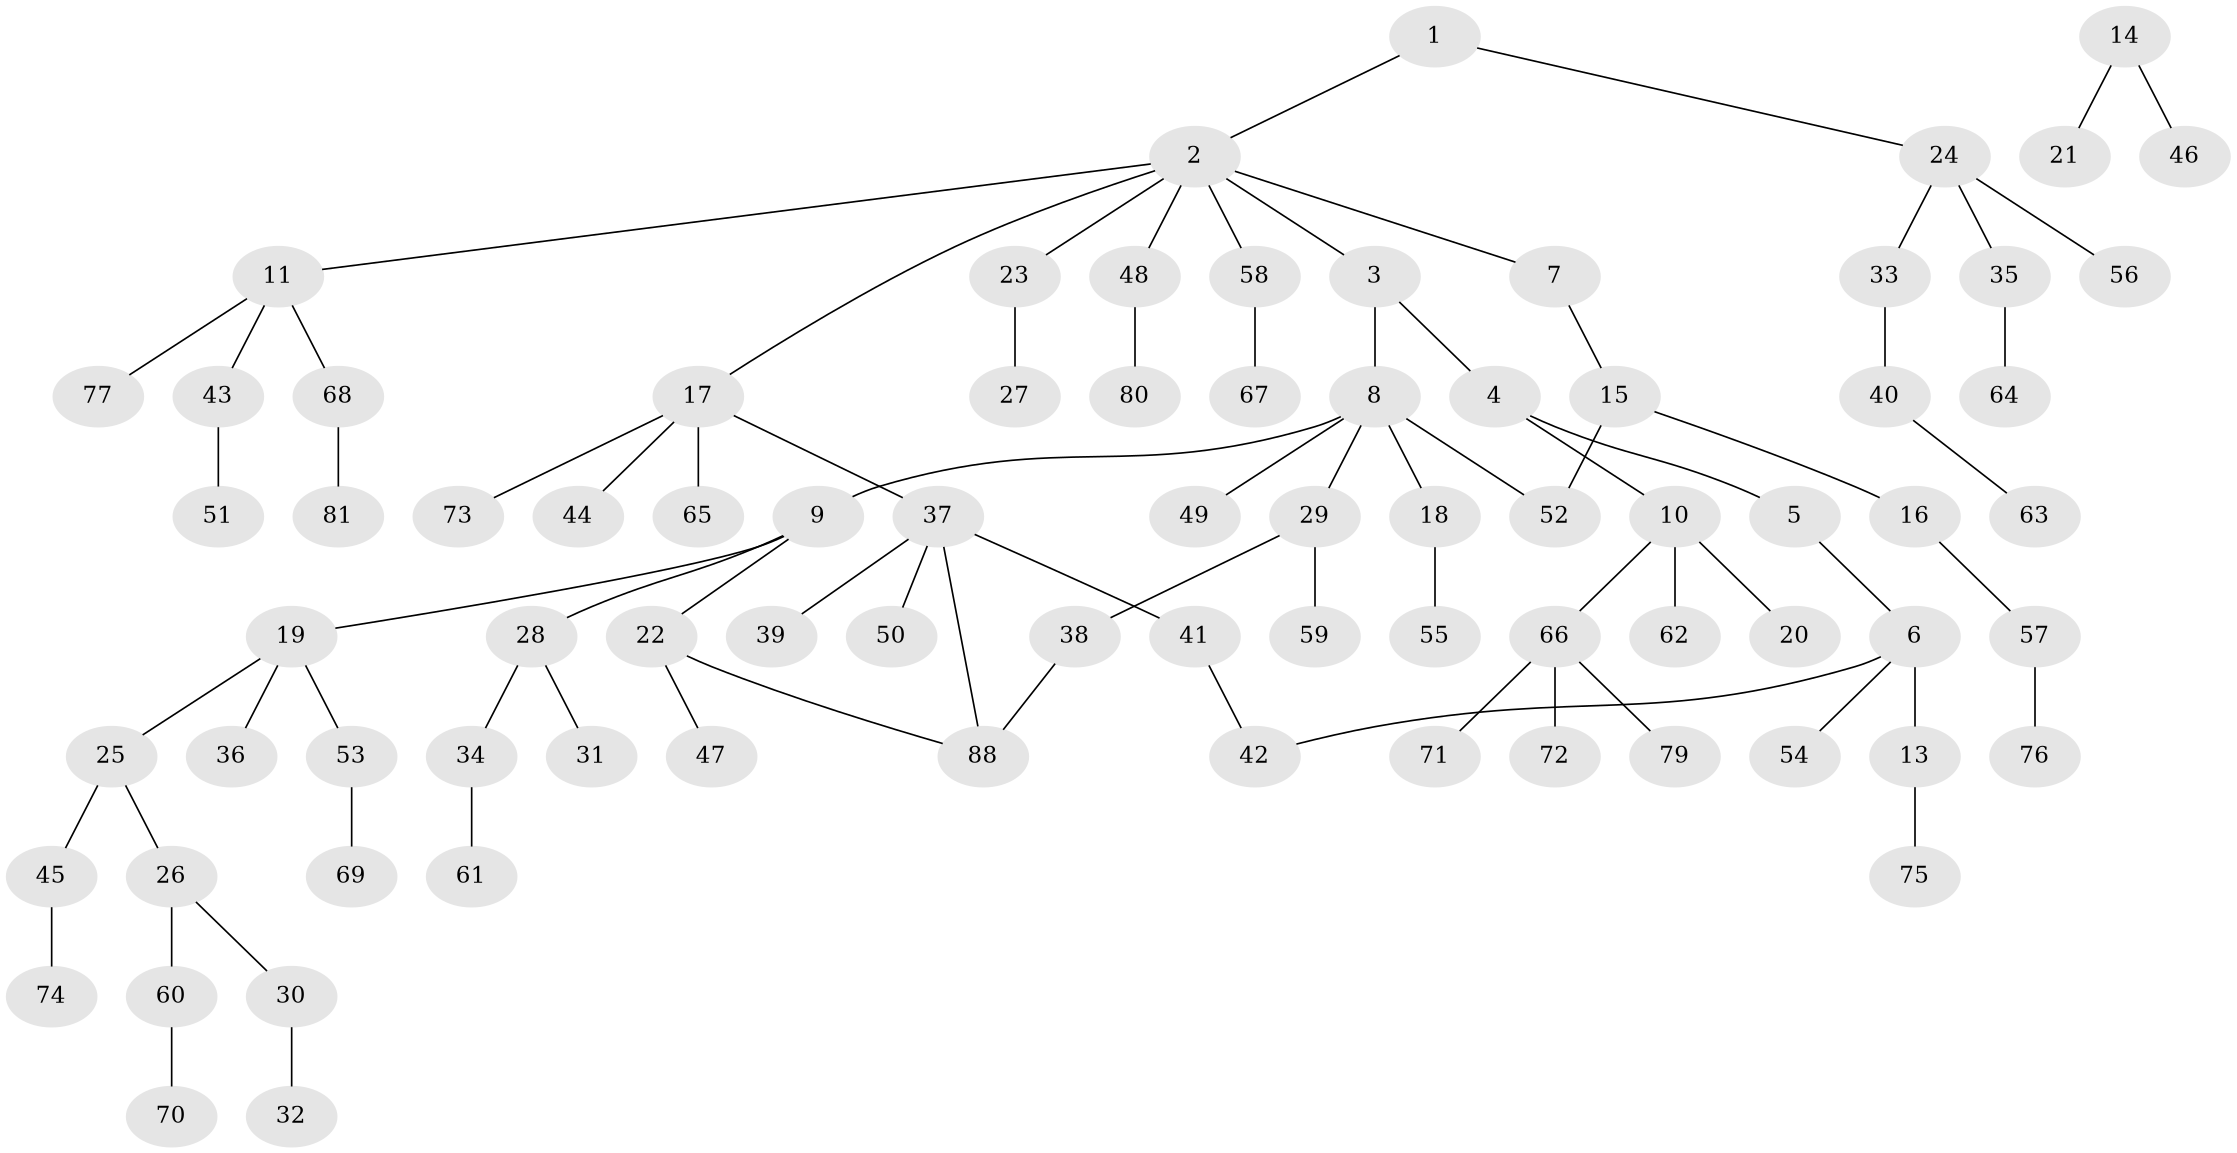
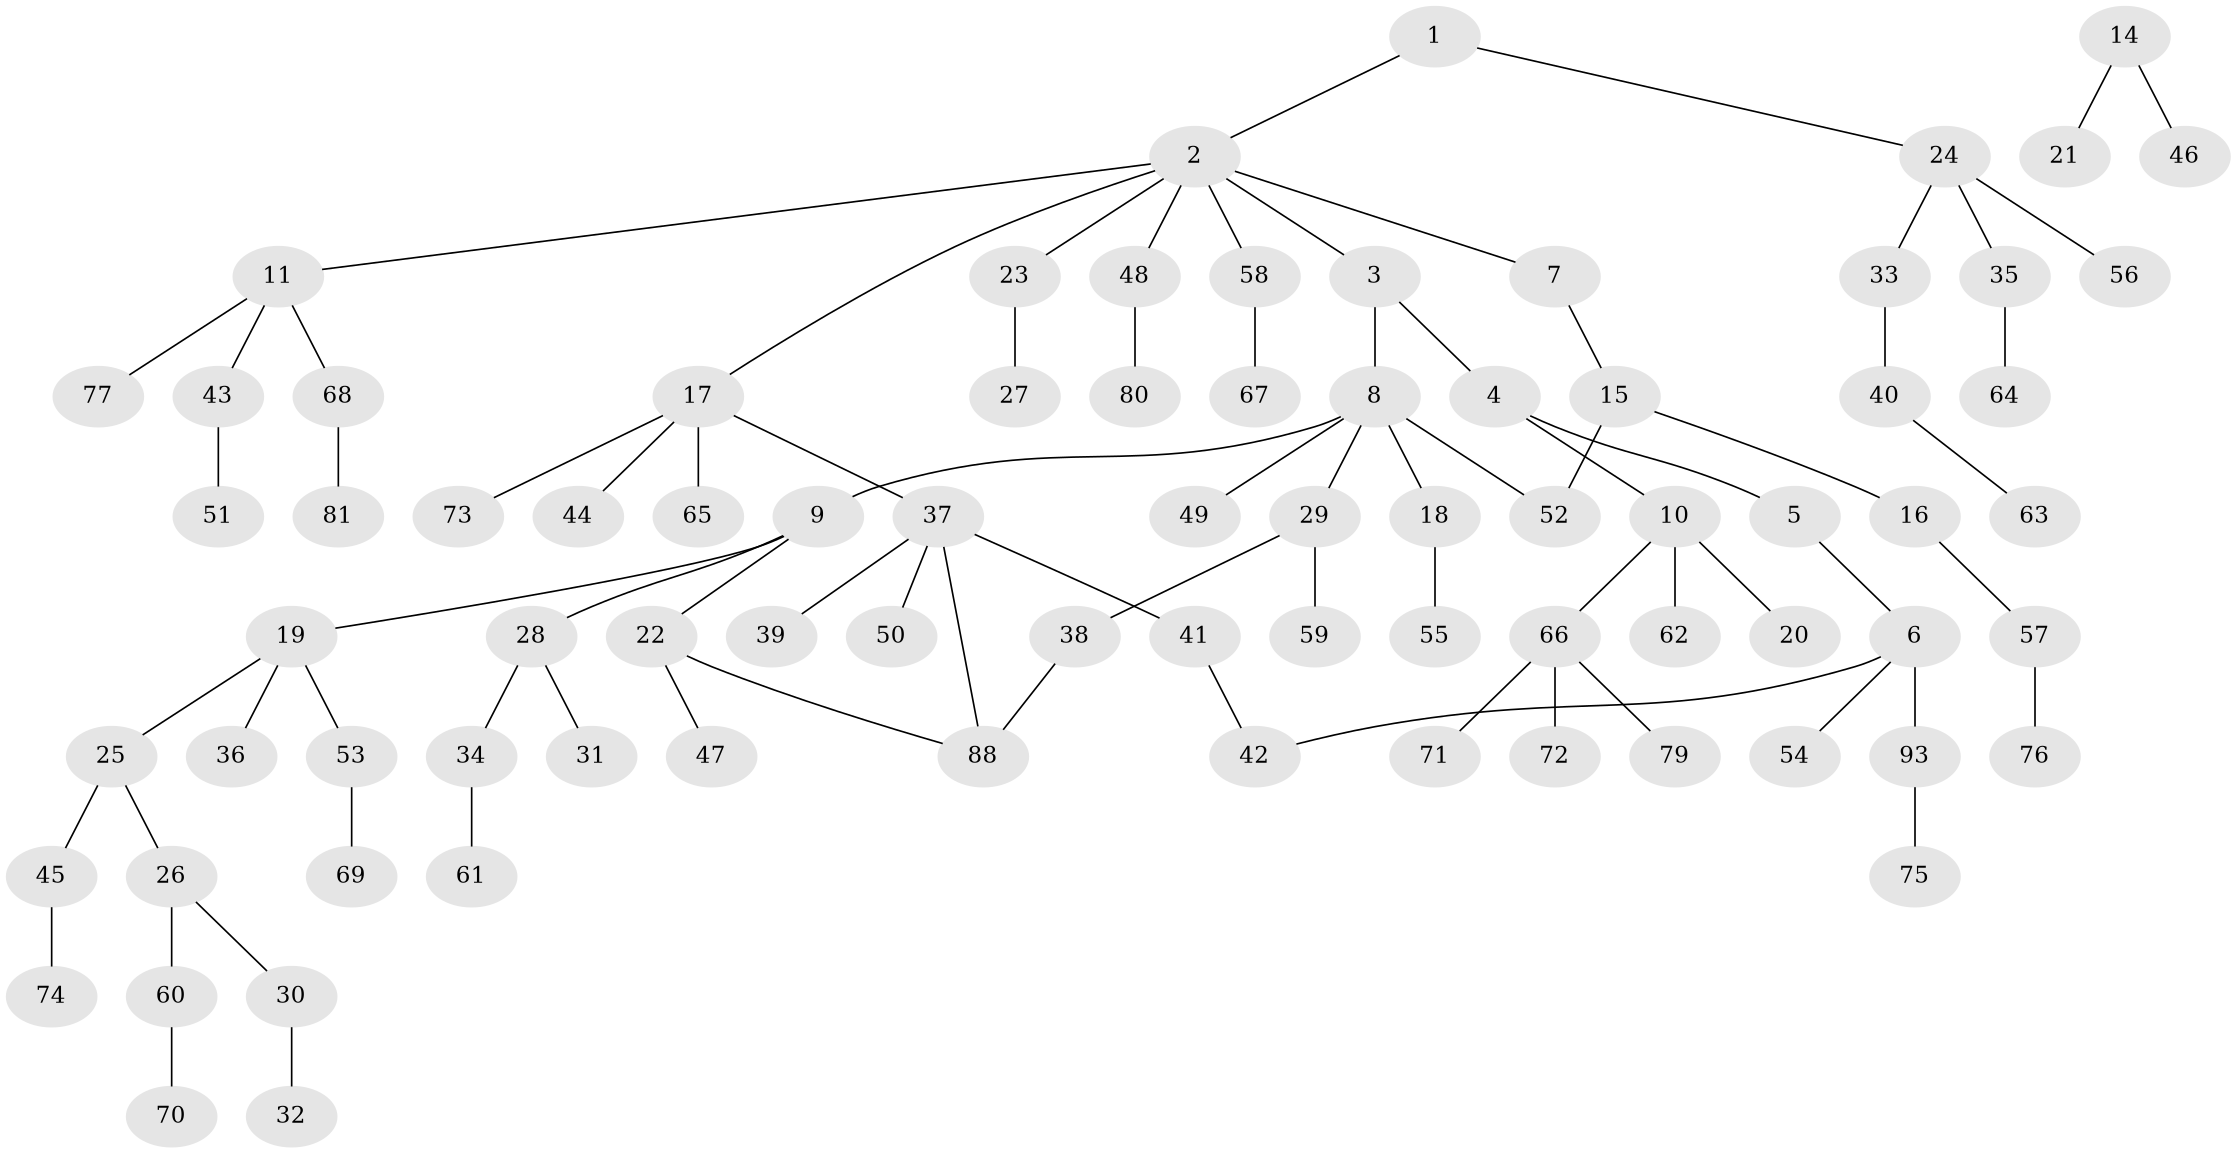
node "13": label "13" -> "93"
